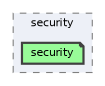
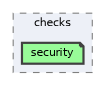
cluster "security": label "security" -> "checks"
